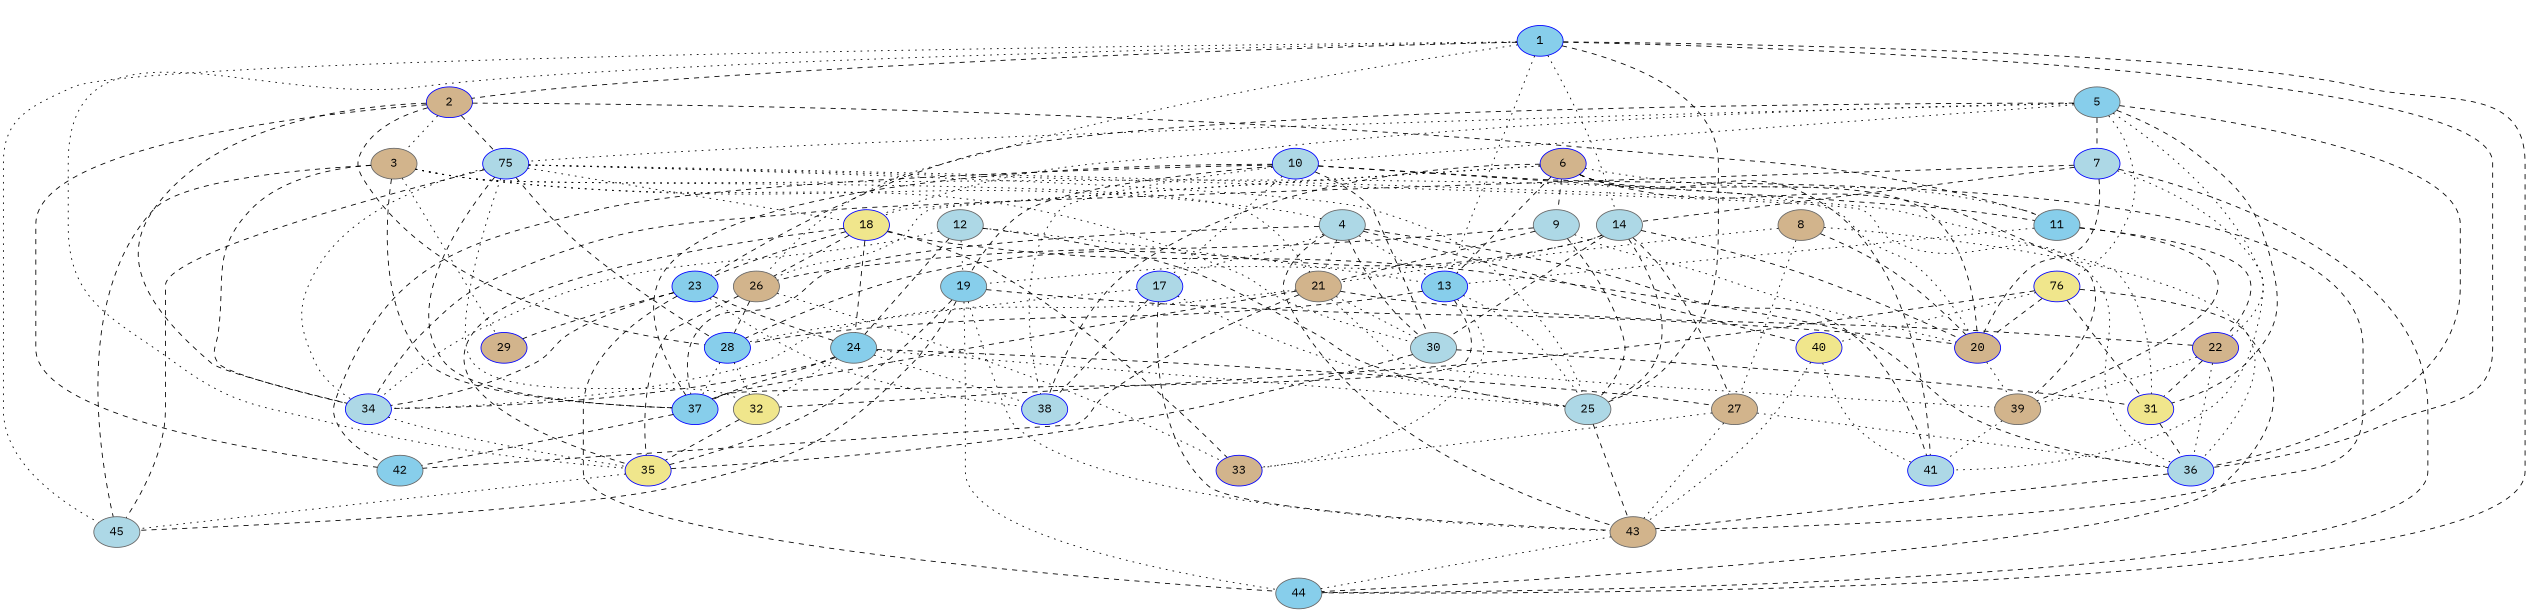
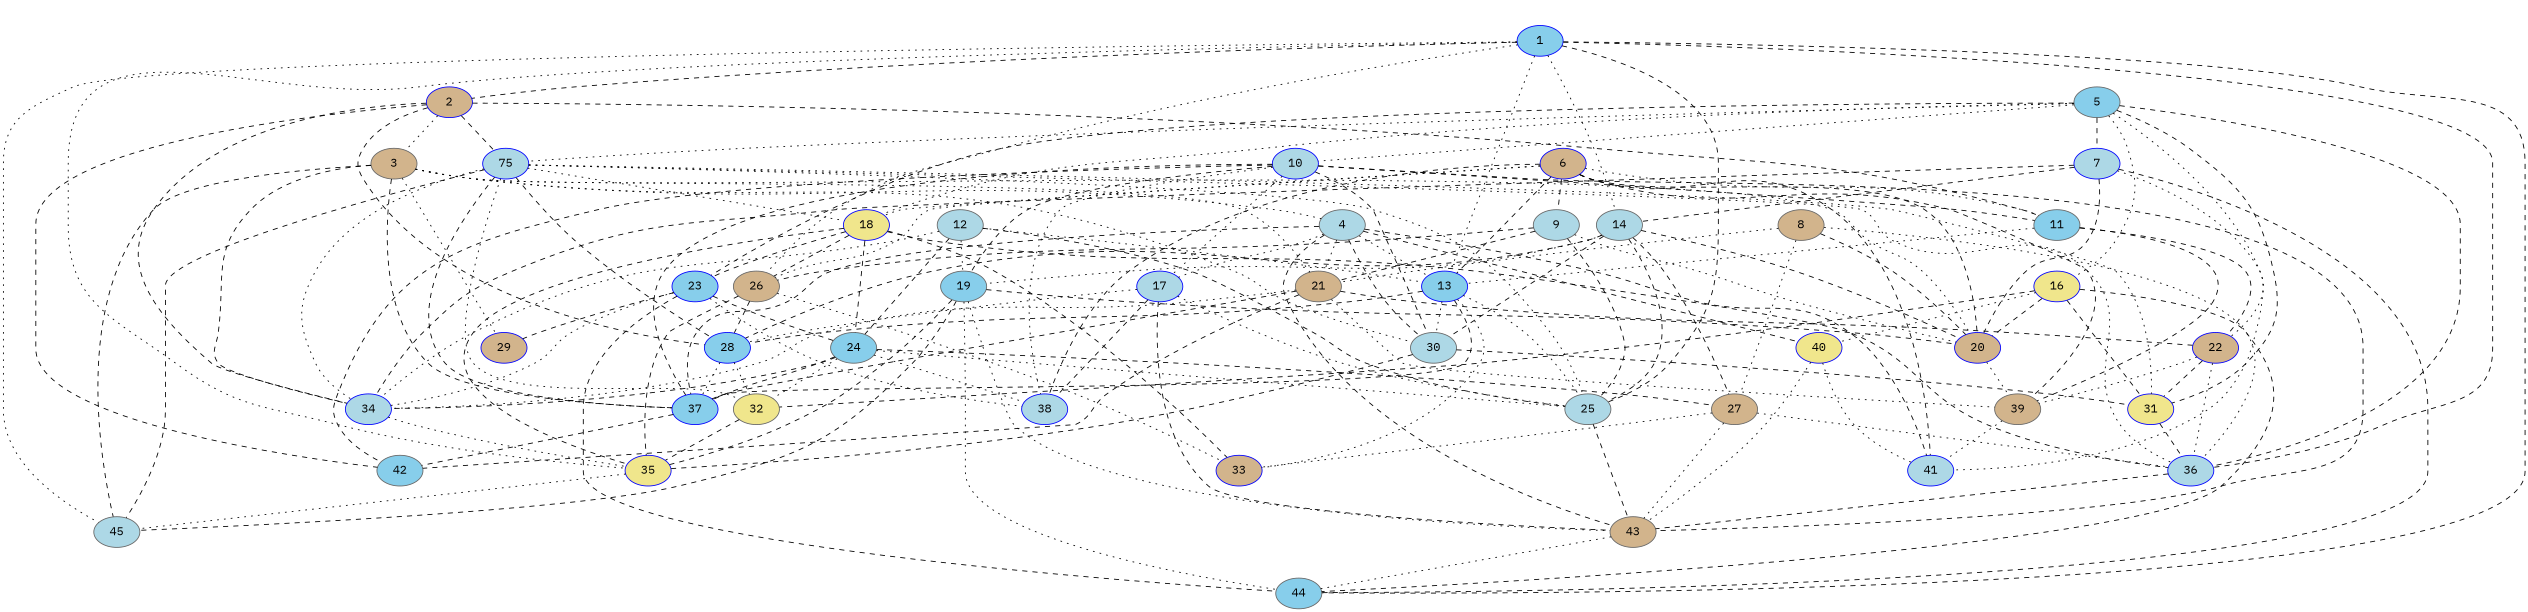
node "76": label "76" -> "16"
edge "21" -- "30": now "13" -- "30"
edge "23" -- "34": style dashed -> dotted
